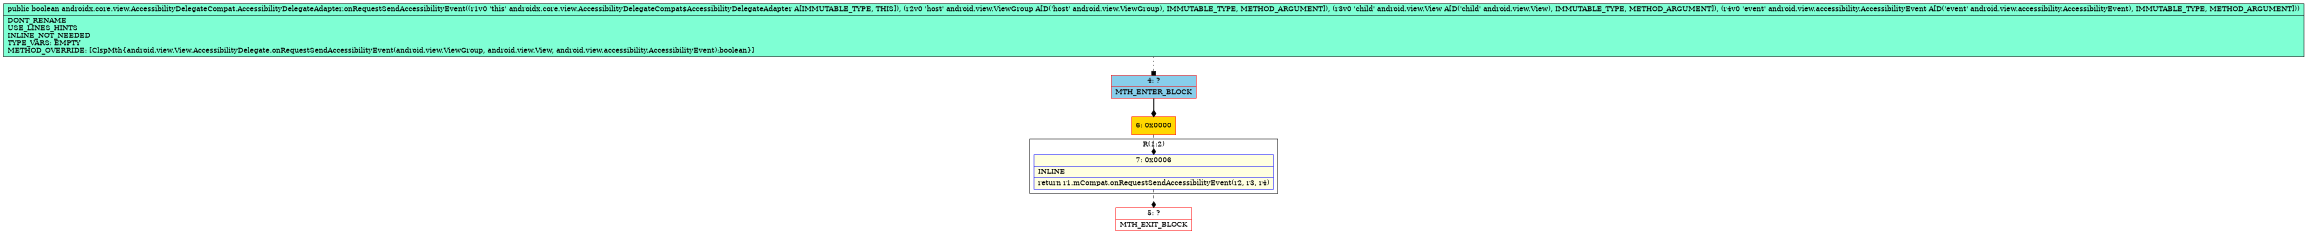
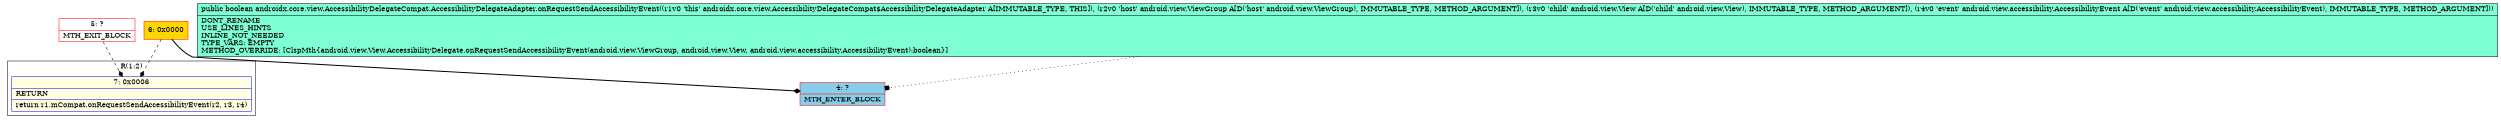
edge "4: ?" -> "6: 0x0000": reversed
node "7: 0x0006": text "INLINE" -> "RETURN"
edge "7: 0x0006" -> "5: ?": reversed
